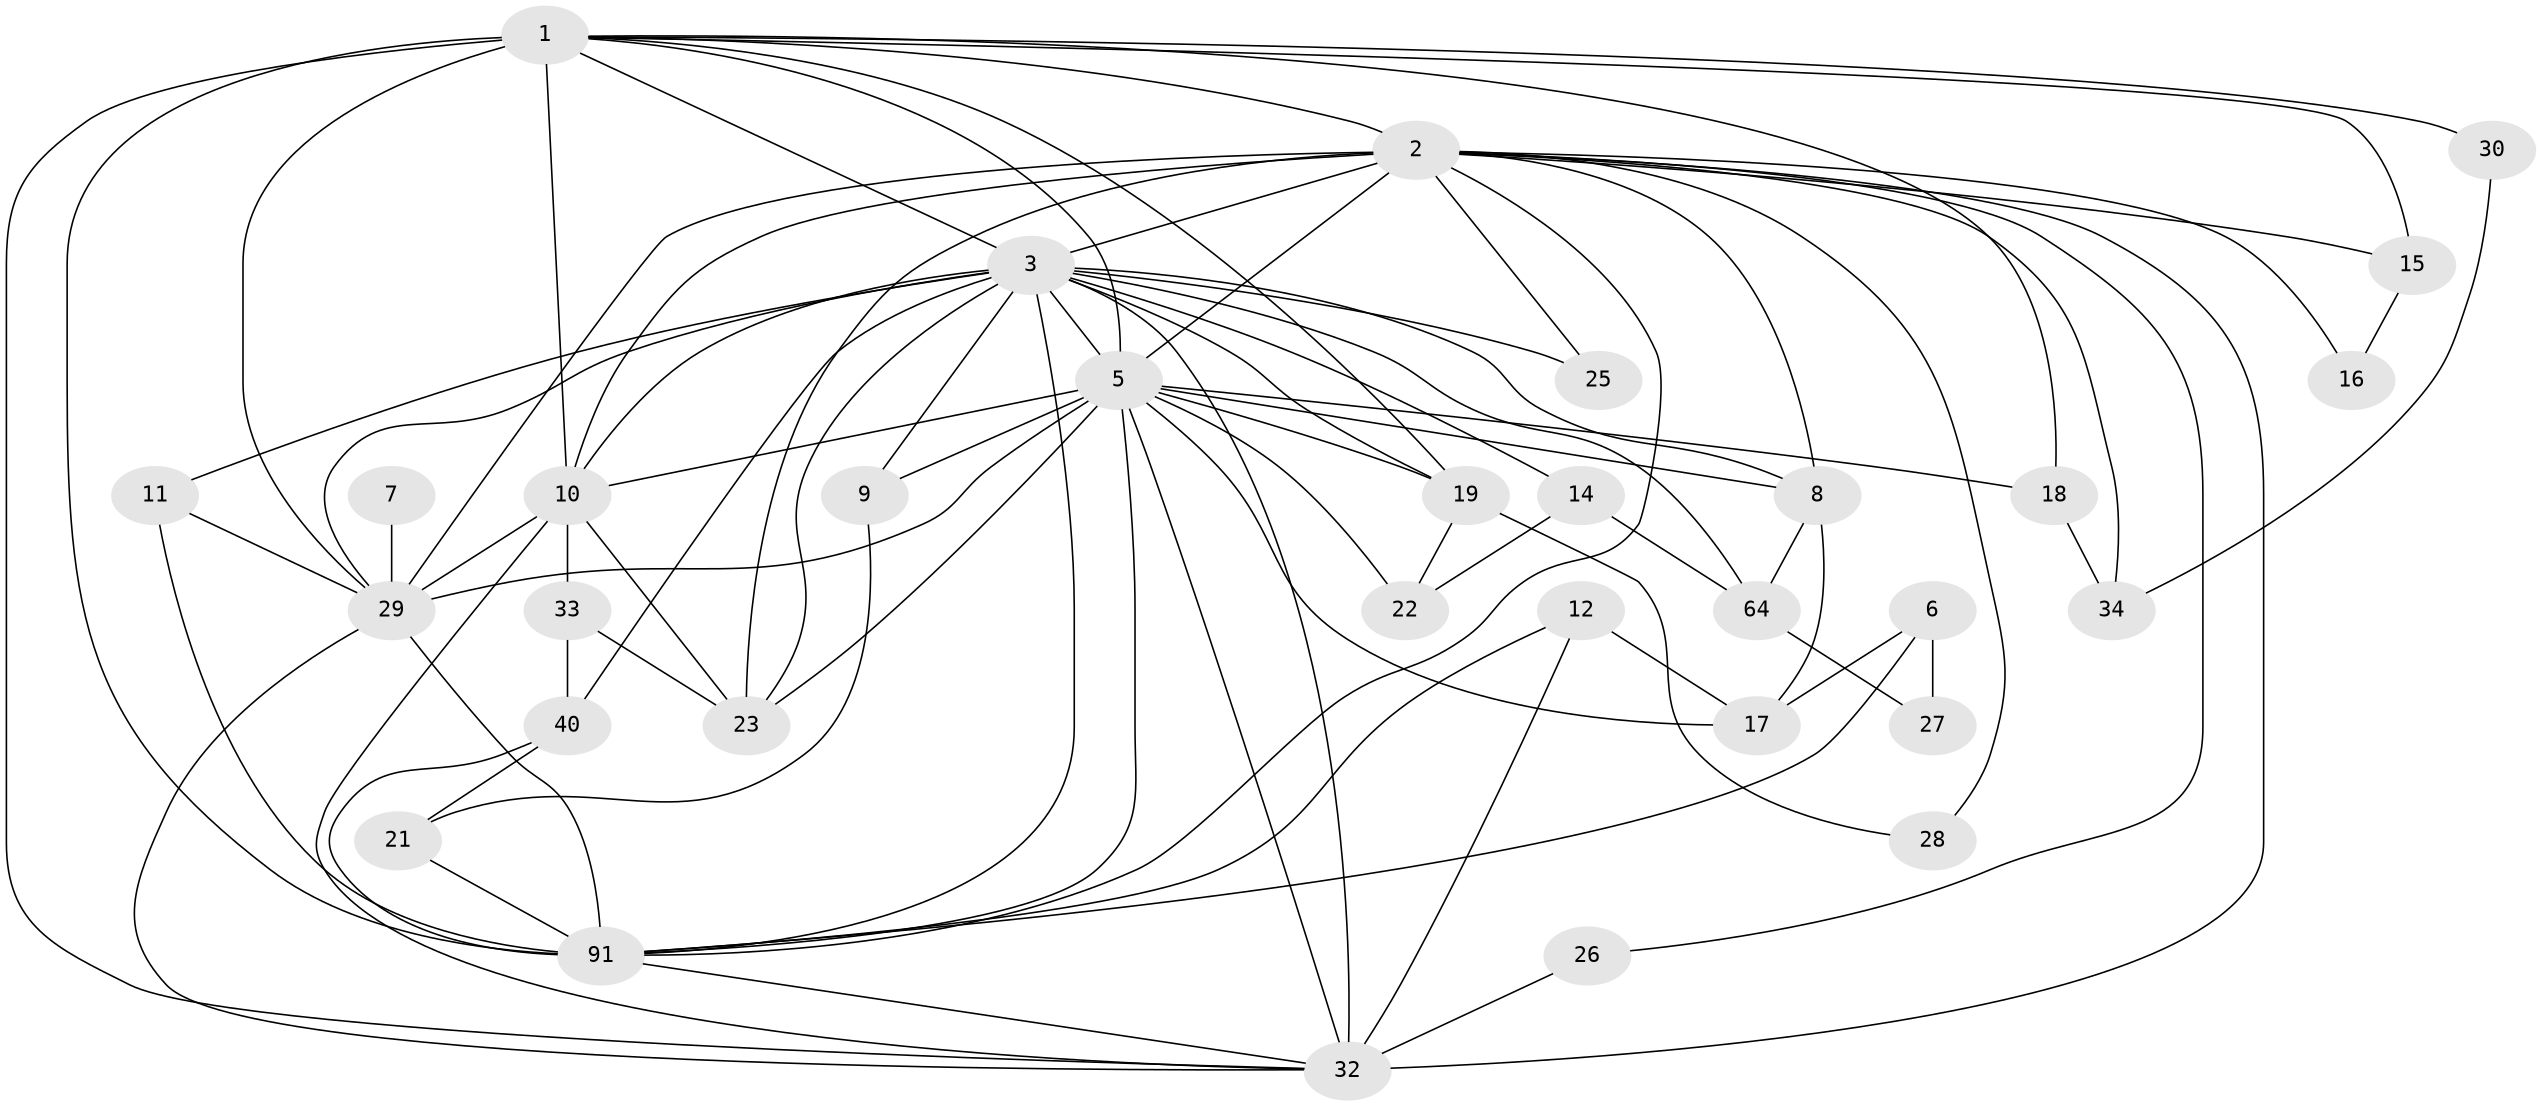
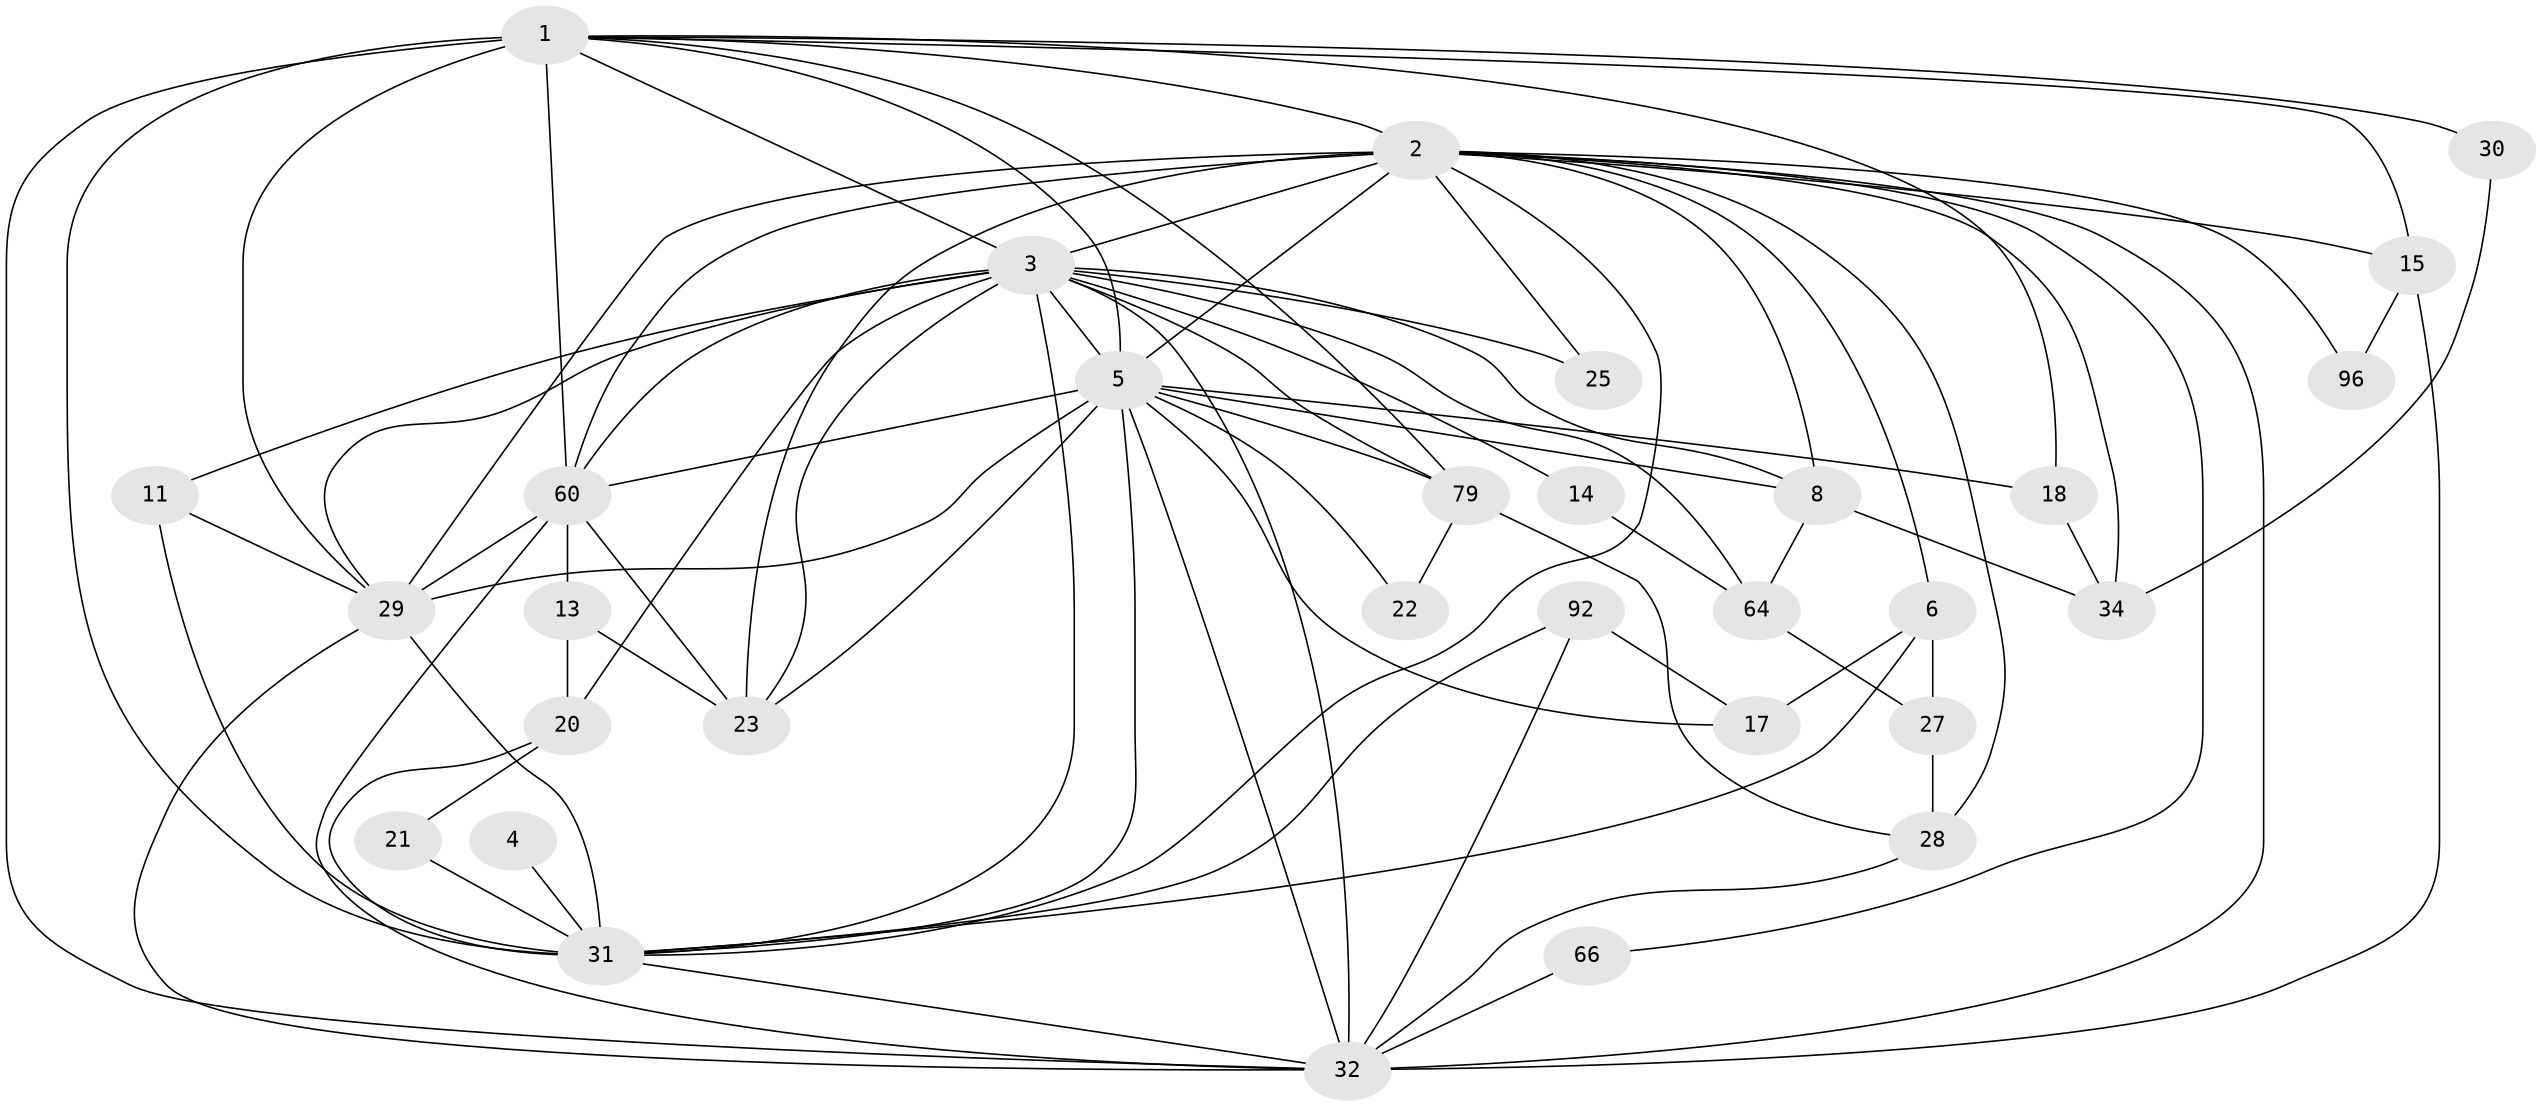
edge "2" -- "6": added
node "16": label "16" -> "96"
node "7": removed
node "10": label "10" -> "60"
node "9": removed
node "19": label "19" -> "79"
edge "14" -- "22": removed
node "33": label "33" -> "13"
node "12": label "12" -> "92"
edge "8" -- "17": now "8" -- "34"
node "40": label "40" -> "20"
edge "27" -- "28": added
node "4": added
edge "28" -- "32": added
node "91": label "91" -> "31"
node "26": label "26" -> "66"
edge "15" -- "32": added
